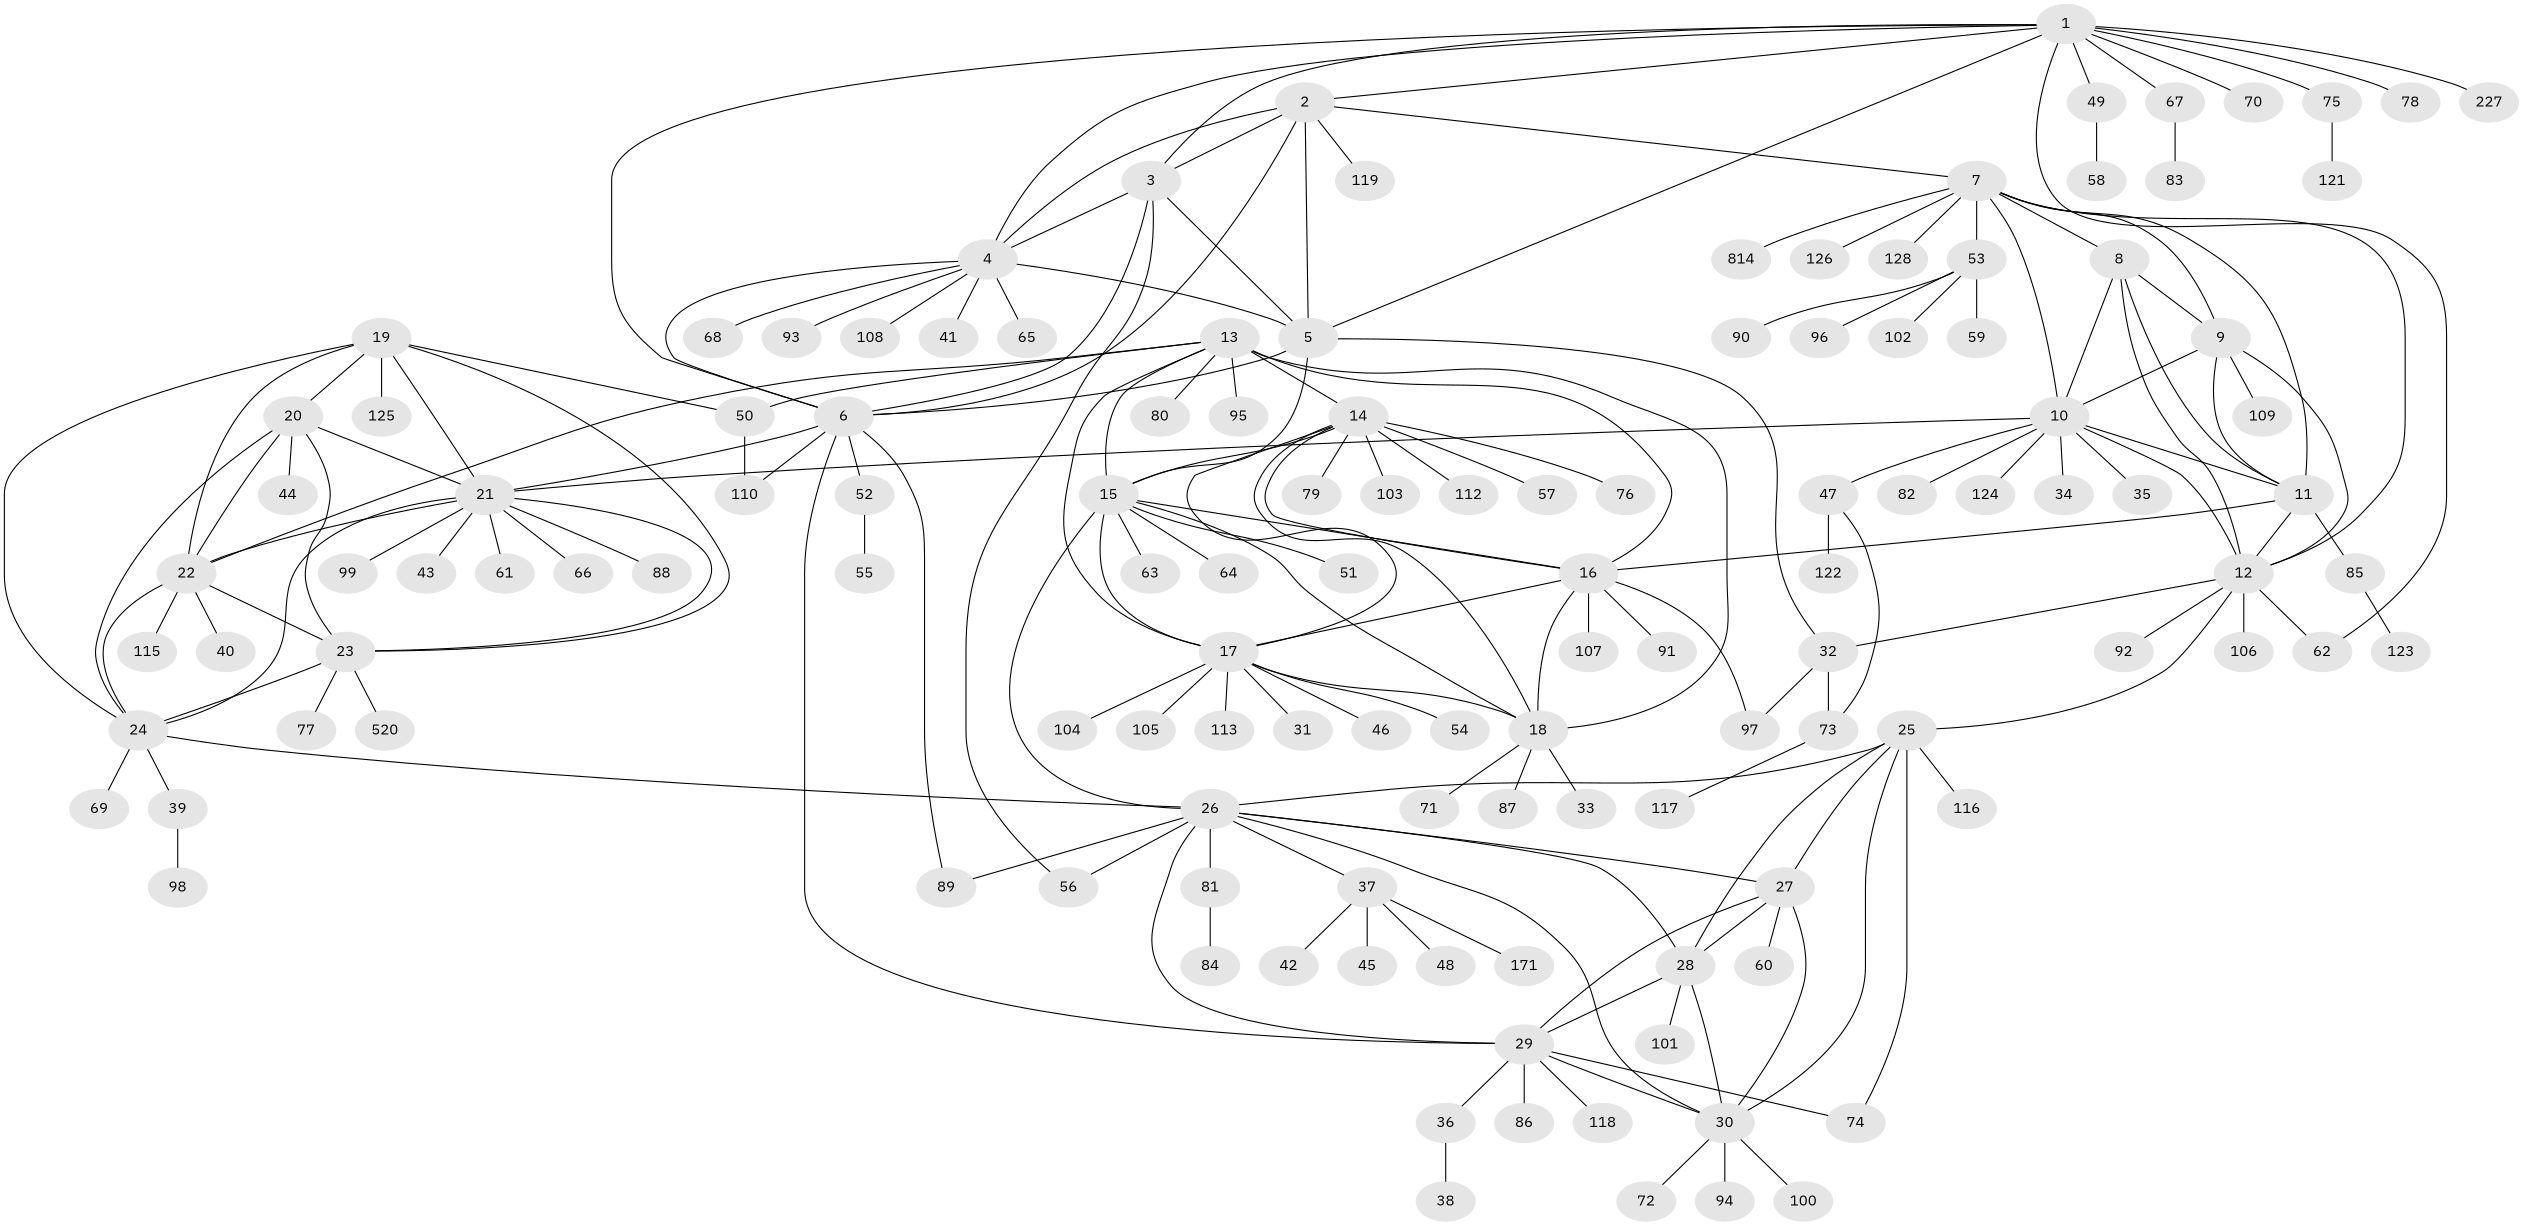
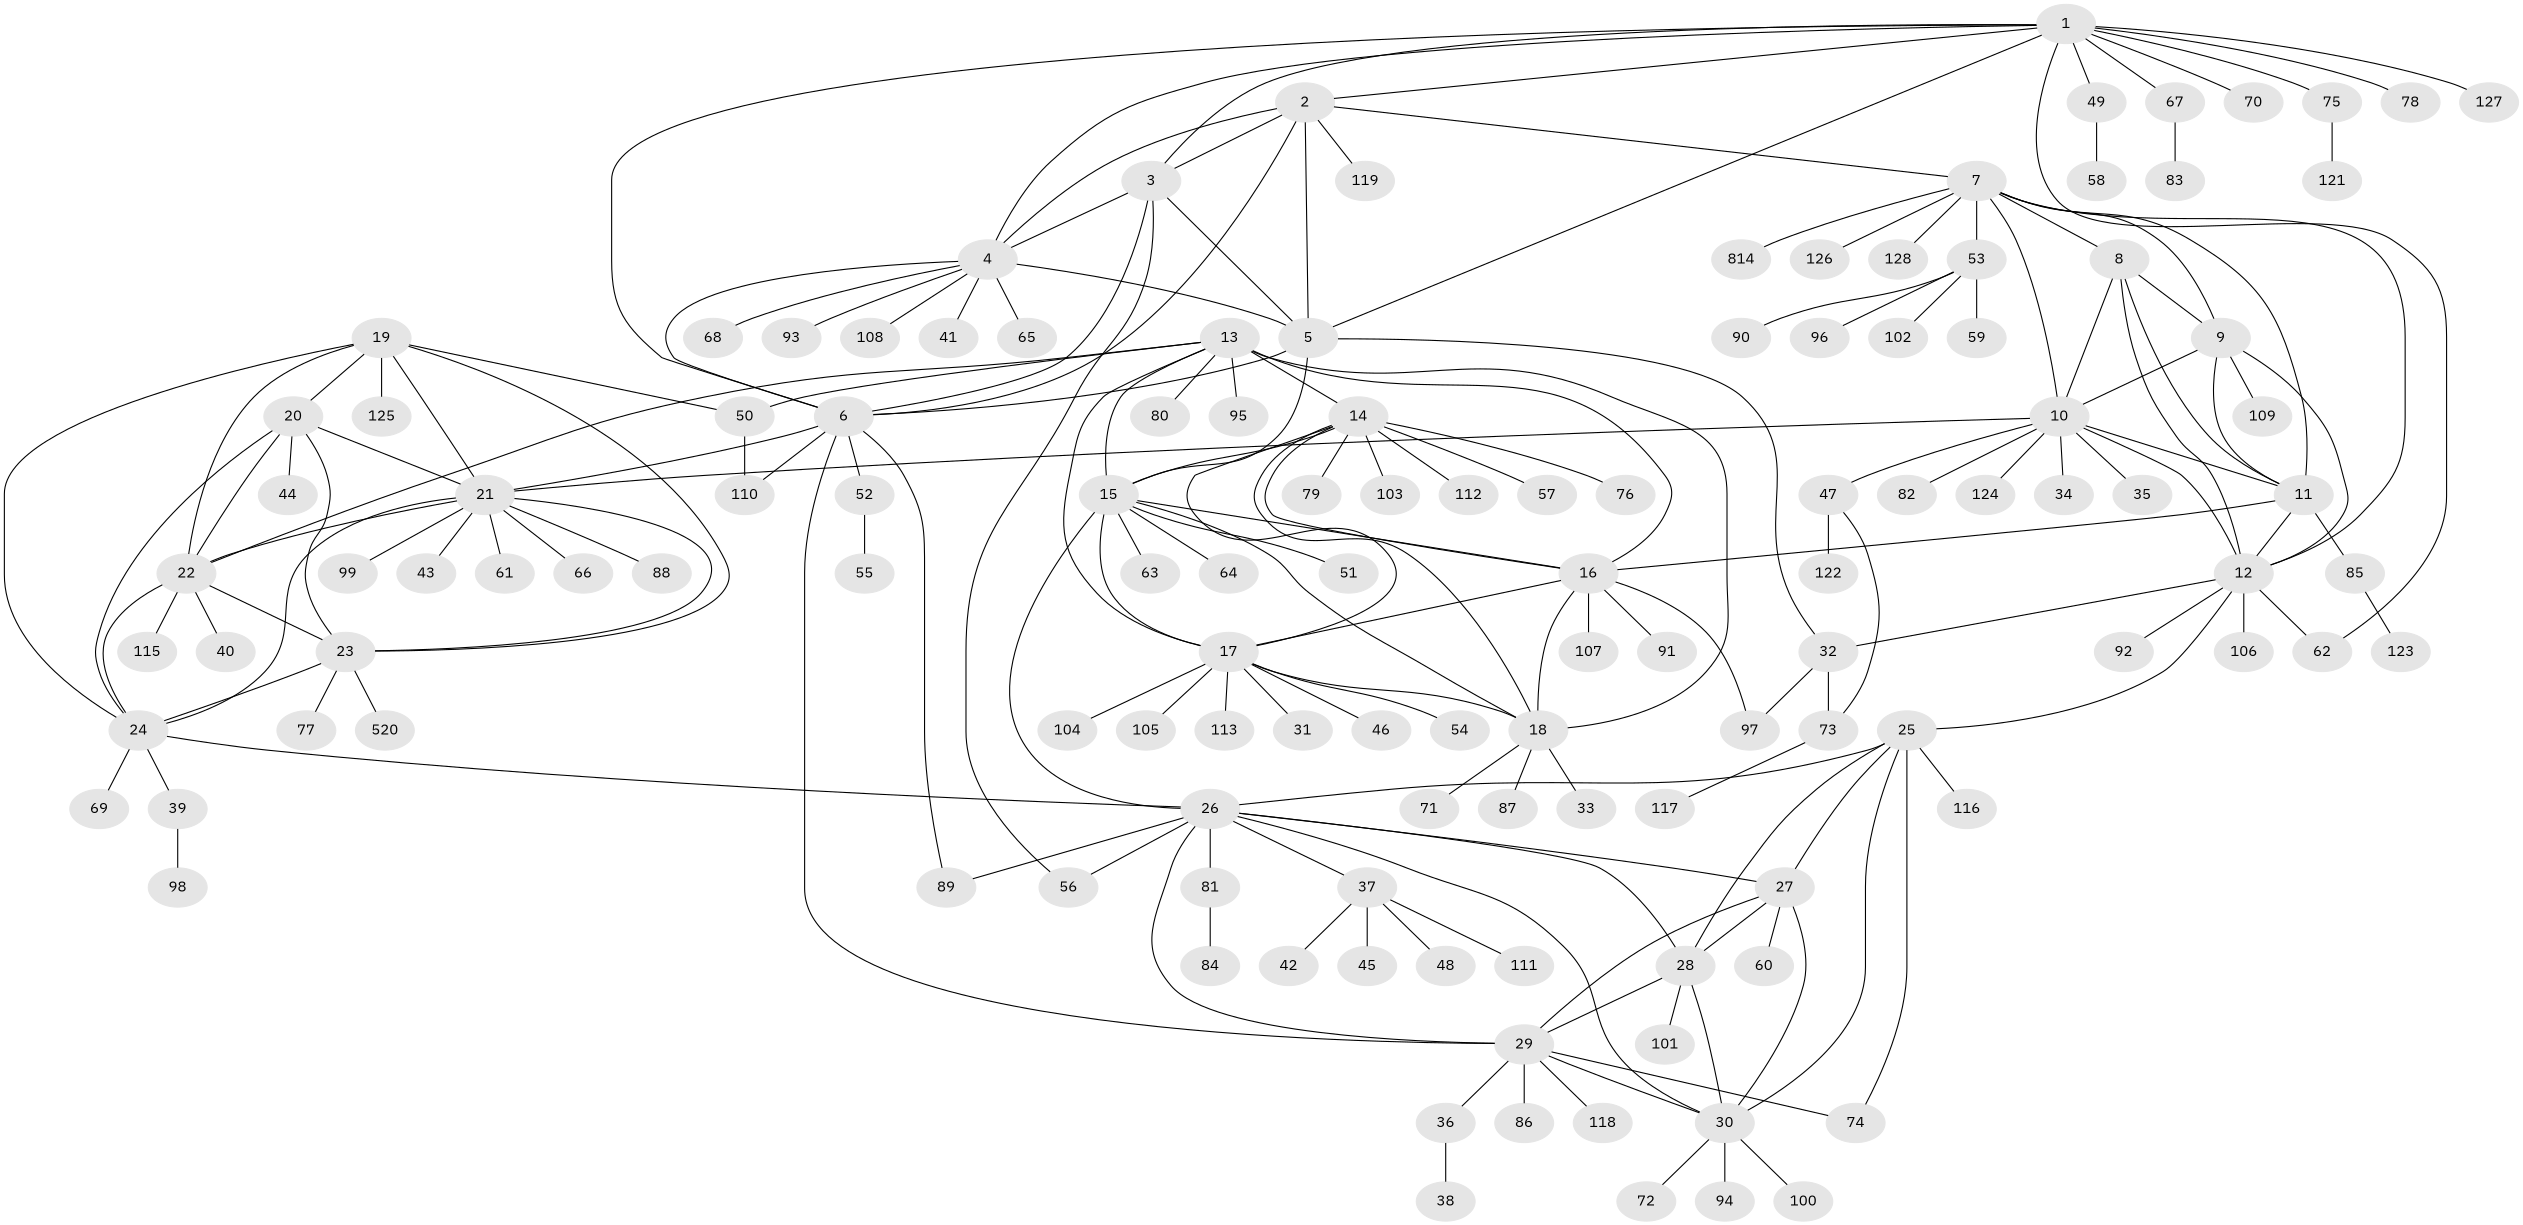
node "227": label "227" -> "127"
node "171": label "171" -> "111"
